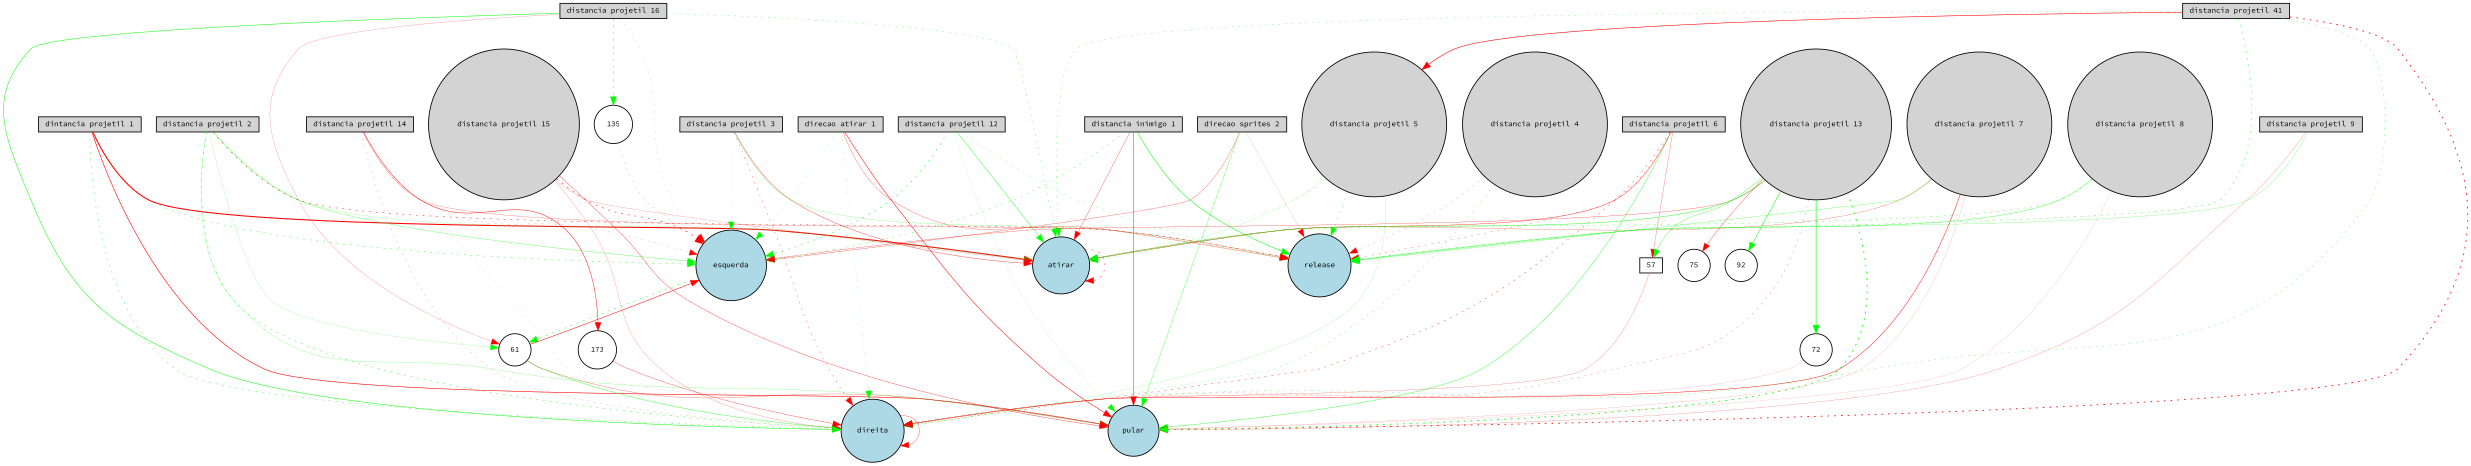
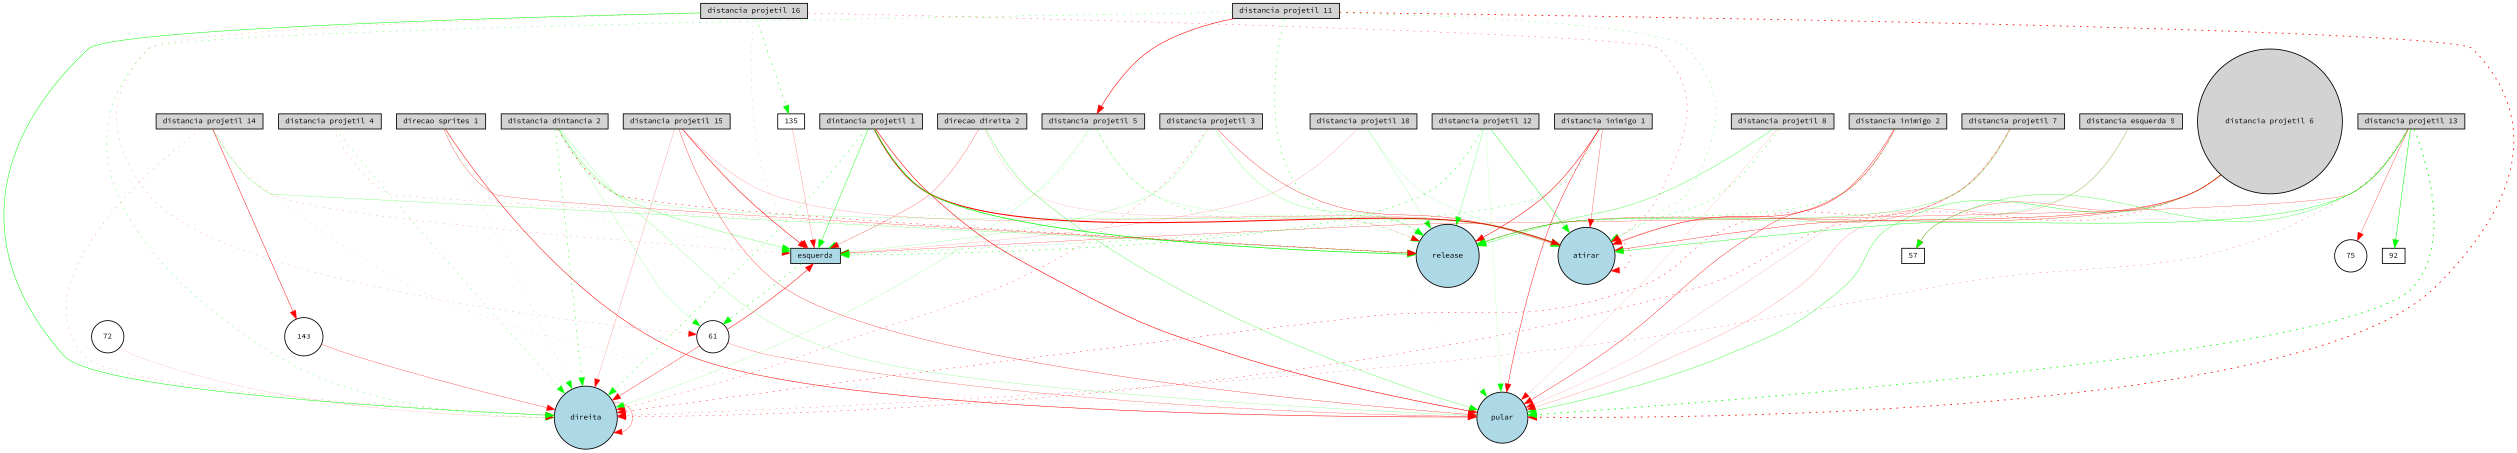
node "distancia projetil 41": label "distancia projetil 41" -> "distancia projetil 11"
edge "distancia projetil 16" -> "atirar": color green -> red
edge "distancia projetil 16" -> "61": style solid -> dotted
node "distancia projetil 10": added
node "distancia inimigo 2": added
node "distancia projetil 2": label "distancia projetil 2" -> "distancia dintancia 2"
node "distancia projetil 15": shape circle -> box
node "135": shape circle -> box
node "direcao atirar 1": label "direcao atirar 1" -> "direcao sprites 1"
node "direcao sprites 2": label "direcao sprites 2" -> "direcao direita 2"
node "distancia projetil 5": shape circle -> box
node "distancia projetil 4": shape circle -> box
node "distancia projetil 6": shape box -> circle
node "distancia projetil 13": shape circle -> box
node "distancia projetil 7": shape circle -> box
node "distancia projetil 8": shape circle -> box
node "distancia projetil 9": label "distancia projetil 9" -> "distancia esquerda 9"
edge "distancia projetil 3" -> "esquerda": style dotted -> solid
edge "135" -> "esquerda": style dotted -> solid
edge "distancia inimigo 1" -> "release": color green -> red
edge "distancia projetil 12" -> "release": style dotted -> solid
edge "distancia projetil 15" -> "esquerda": style dotted -> solid
edge "distancia projetil 14" -> "release": color red -> green
edge "distancia projetil 3" -> "pular": added
edge "distancia projetil 6" -> "release": style dotted -> solid
edge "dintancia projetil 1" -> "release": added
edge "dintancia projetil 1" -> "esquerda": style dotted -> solid
edge "distancia projetil 13" -> "72": removed
node "esquerda": shape circle -> box
node "92": shape circle -> box
node "173": label "173" -> "143"
edge "57" -> "direita": removed
edge "distancia projetil 7" -> "direita": style solid -> dotted
edge "61" -> "direita": color green -> red
